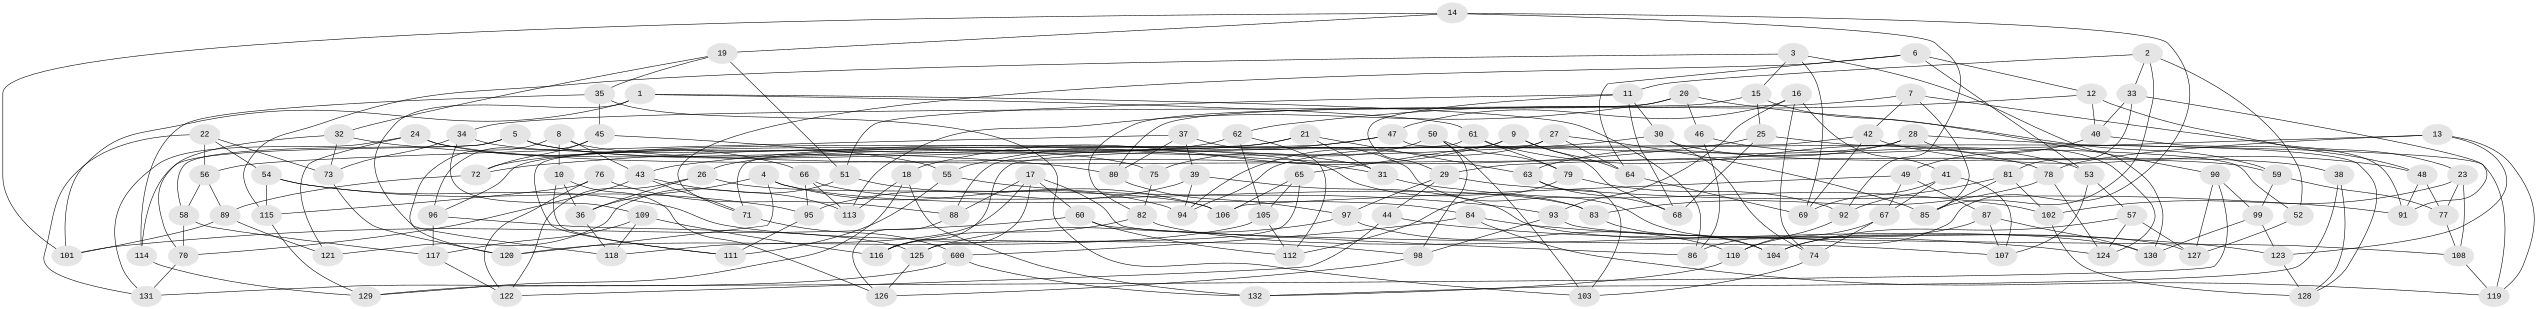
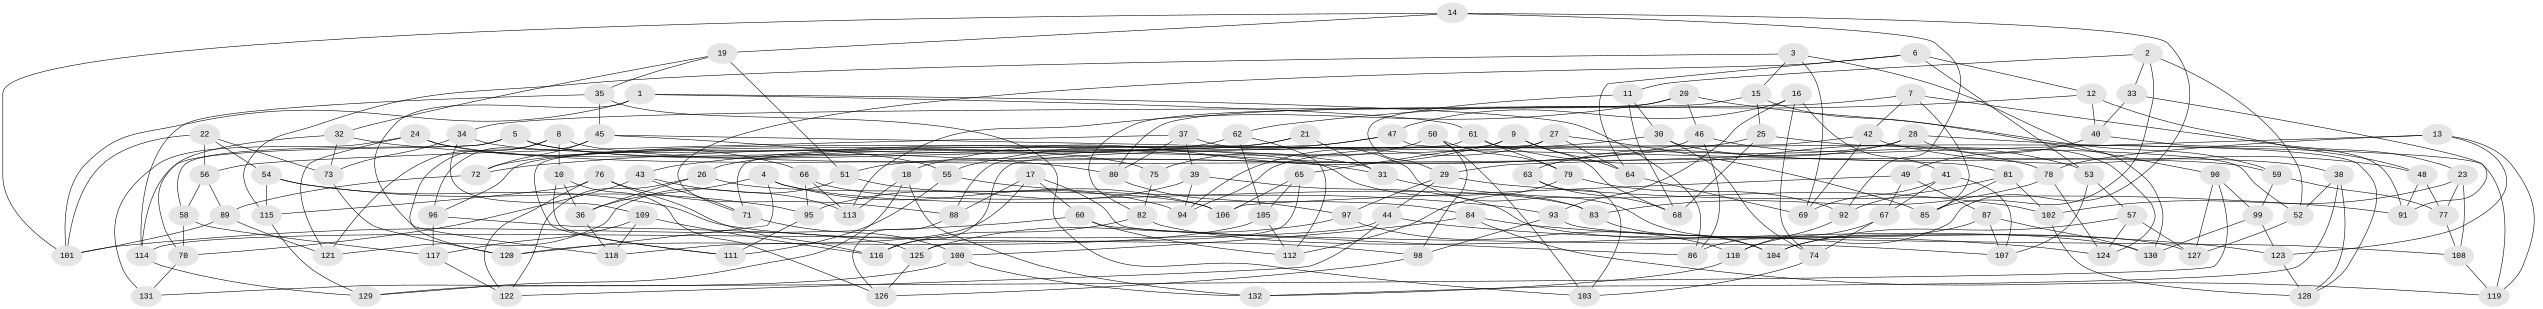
edge "11" -- "51": now "46" -- "51"
edge "8" -- "43": now "8" -- "121"
edge "21" -- "63": removed
edge "33" -- "81": now "45" -- "81"
edge "38" -- "52": added
edge "22" -- "131": now "22" -- "101"
edge "17" -- "116": now "76" -- "116"
edge "44" -- "114": added
node "600": label "600" -> "100"
